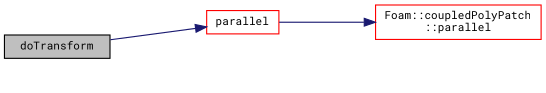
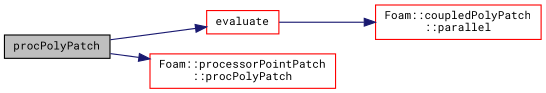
node "parallel": label "parallel" -> "evaluate"
node "doTransform": label "doTransform" -> "procPolyPatch"
node "Foam::processorPointPatch ::procPolyPatch": added
